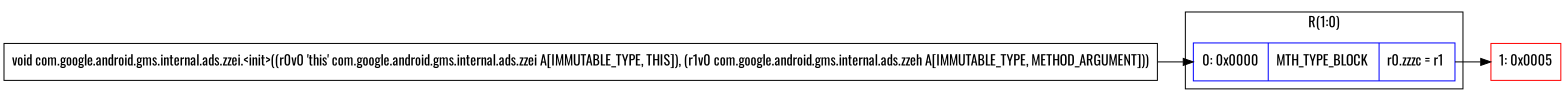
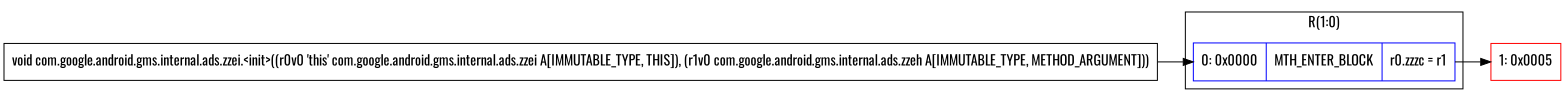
node "0: 0x0000": text "MTH_TYPE_BLOCK" -> "MTH_ENTER_BLOCK"
